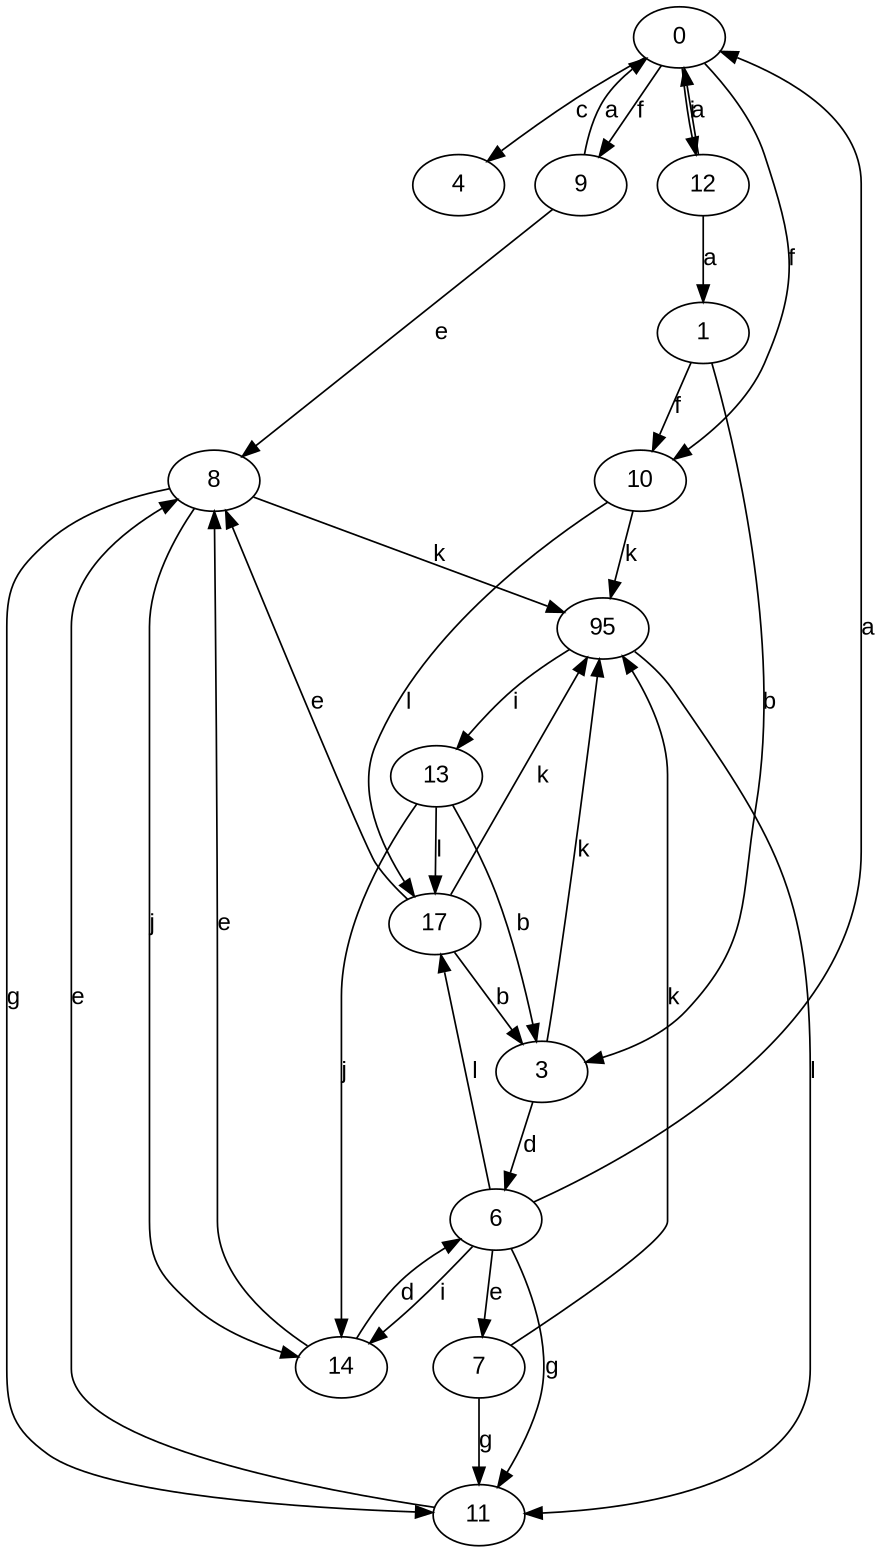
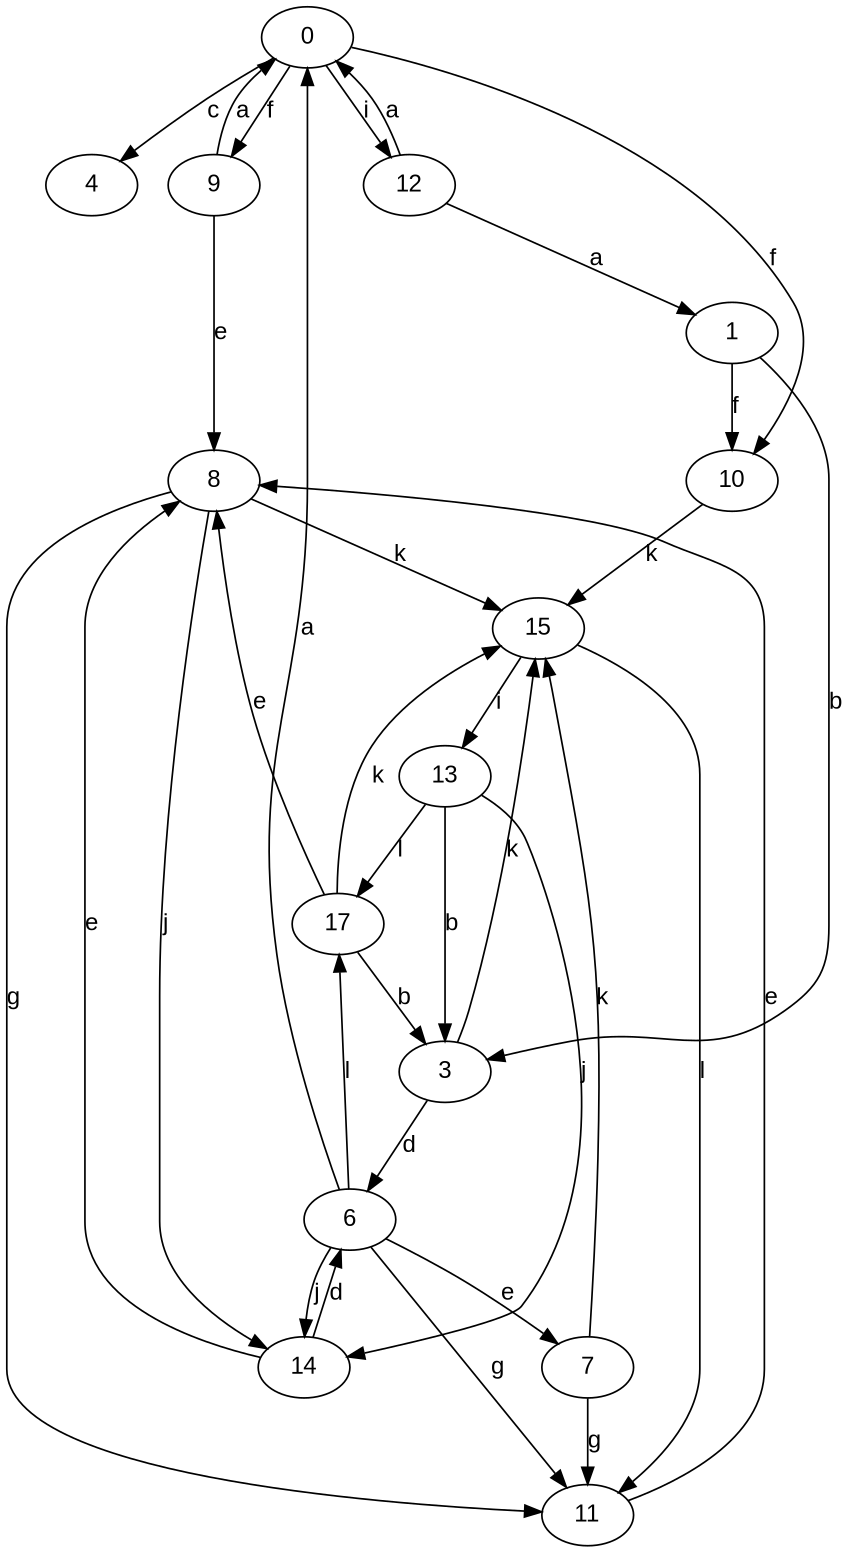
node "95": label "95" -> "15"
edge "10" -> "17": removed, label "l"
edge "6" -> "14": label "i" -> "j"
